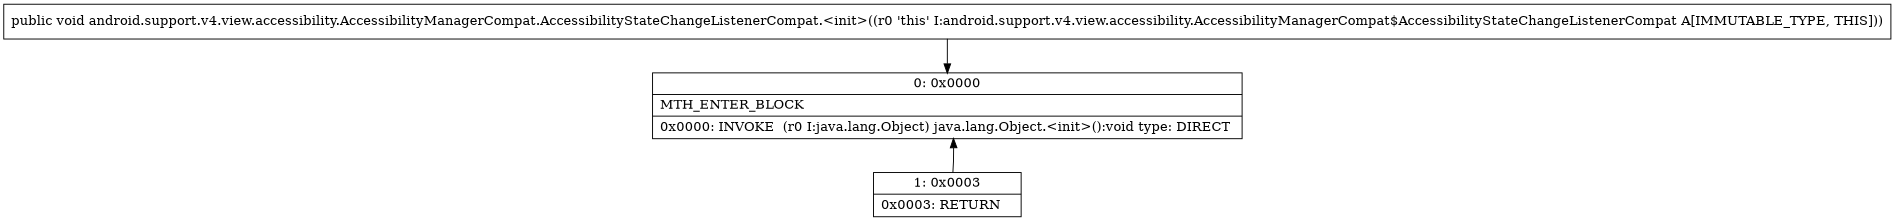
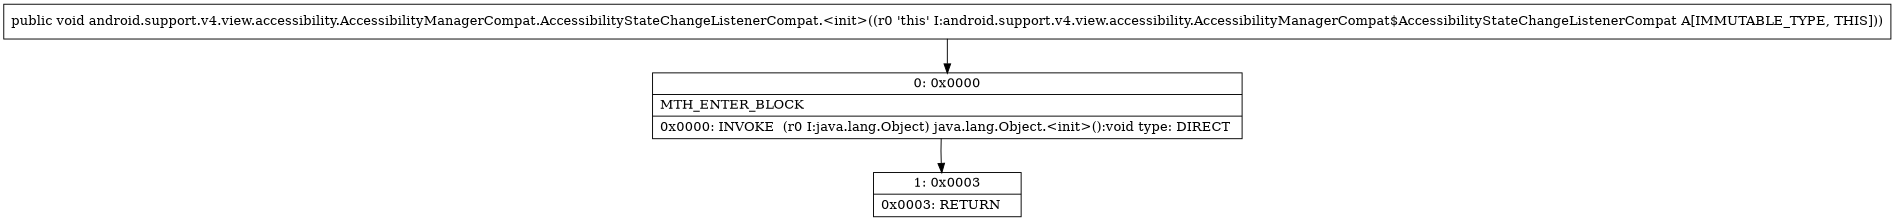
edge "1: 0x0003" -> "0: 0x0000": reversed
